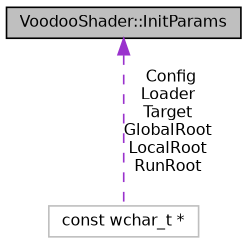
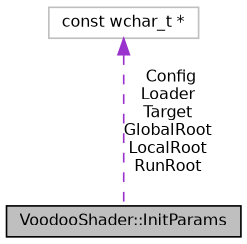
edge "const wchar_t *" -> "VoodooShader::InitParams": reversed
